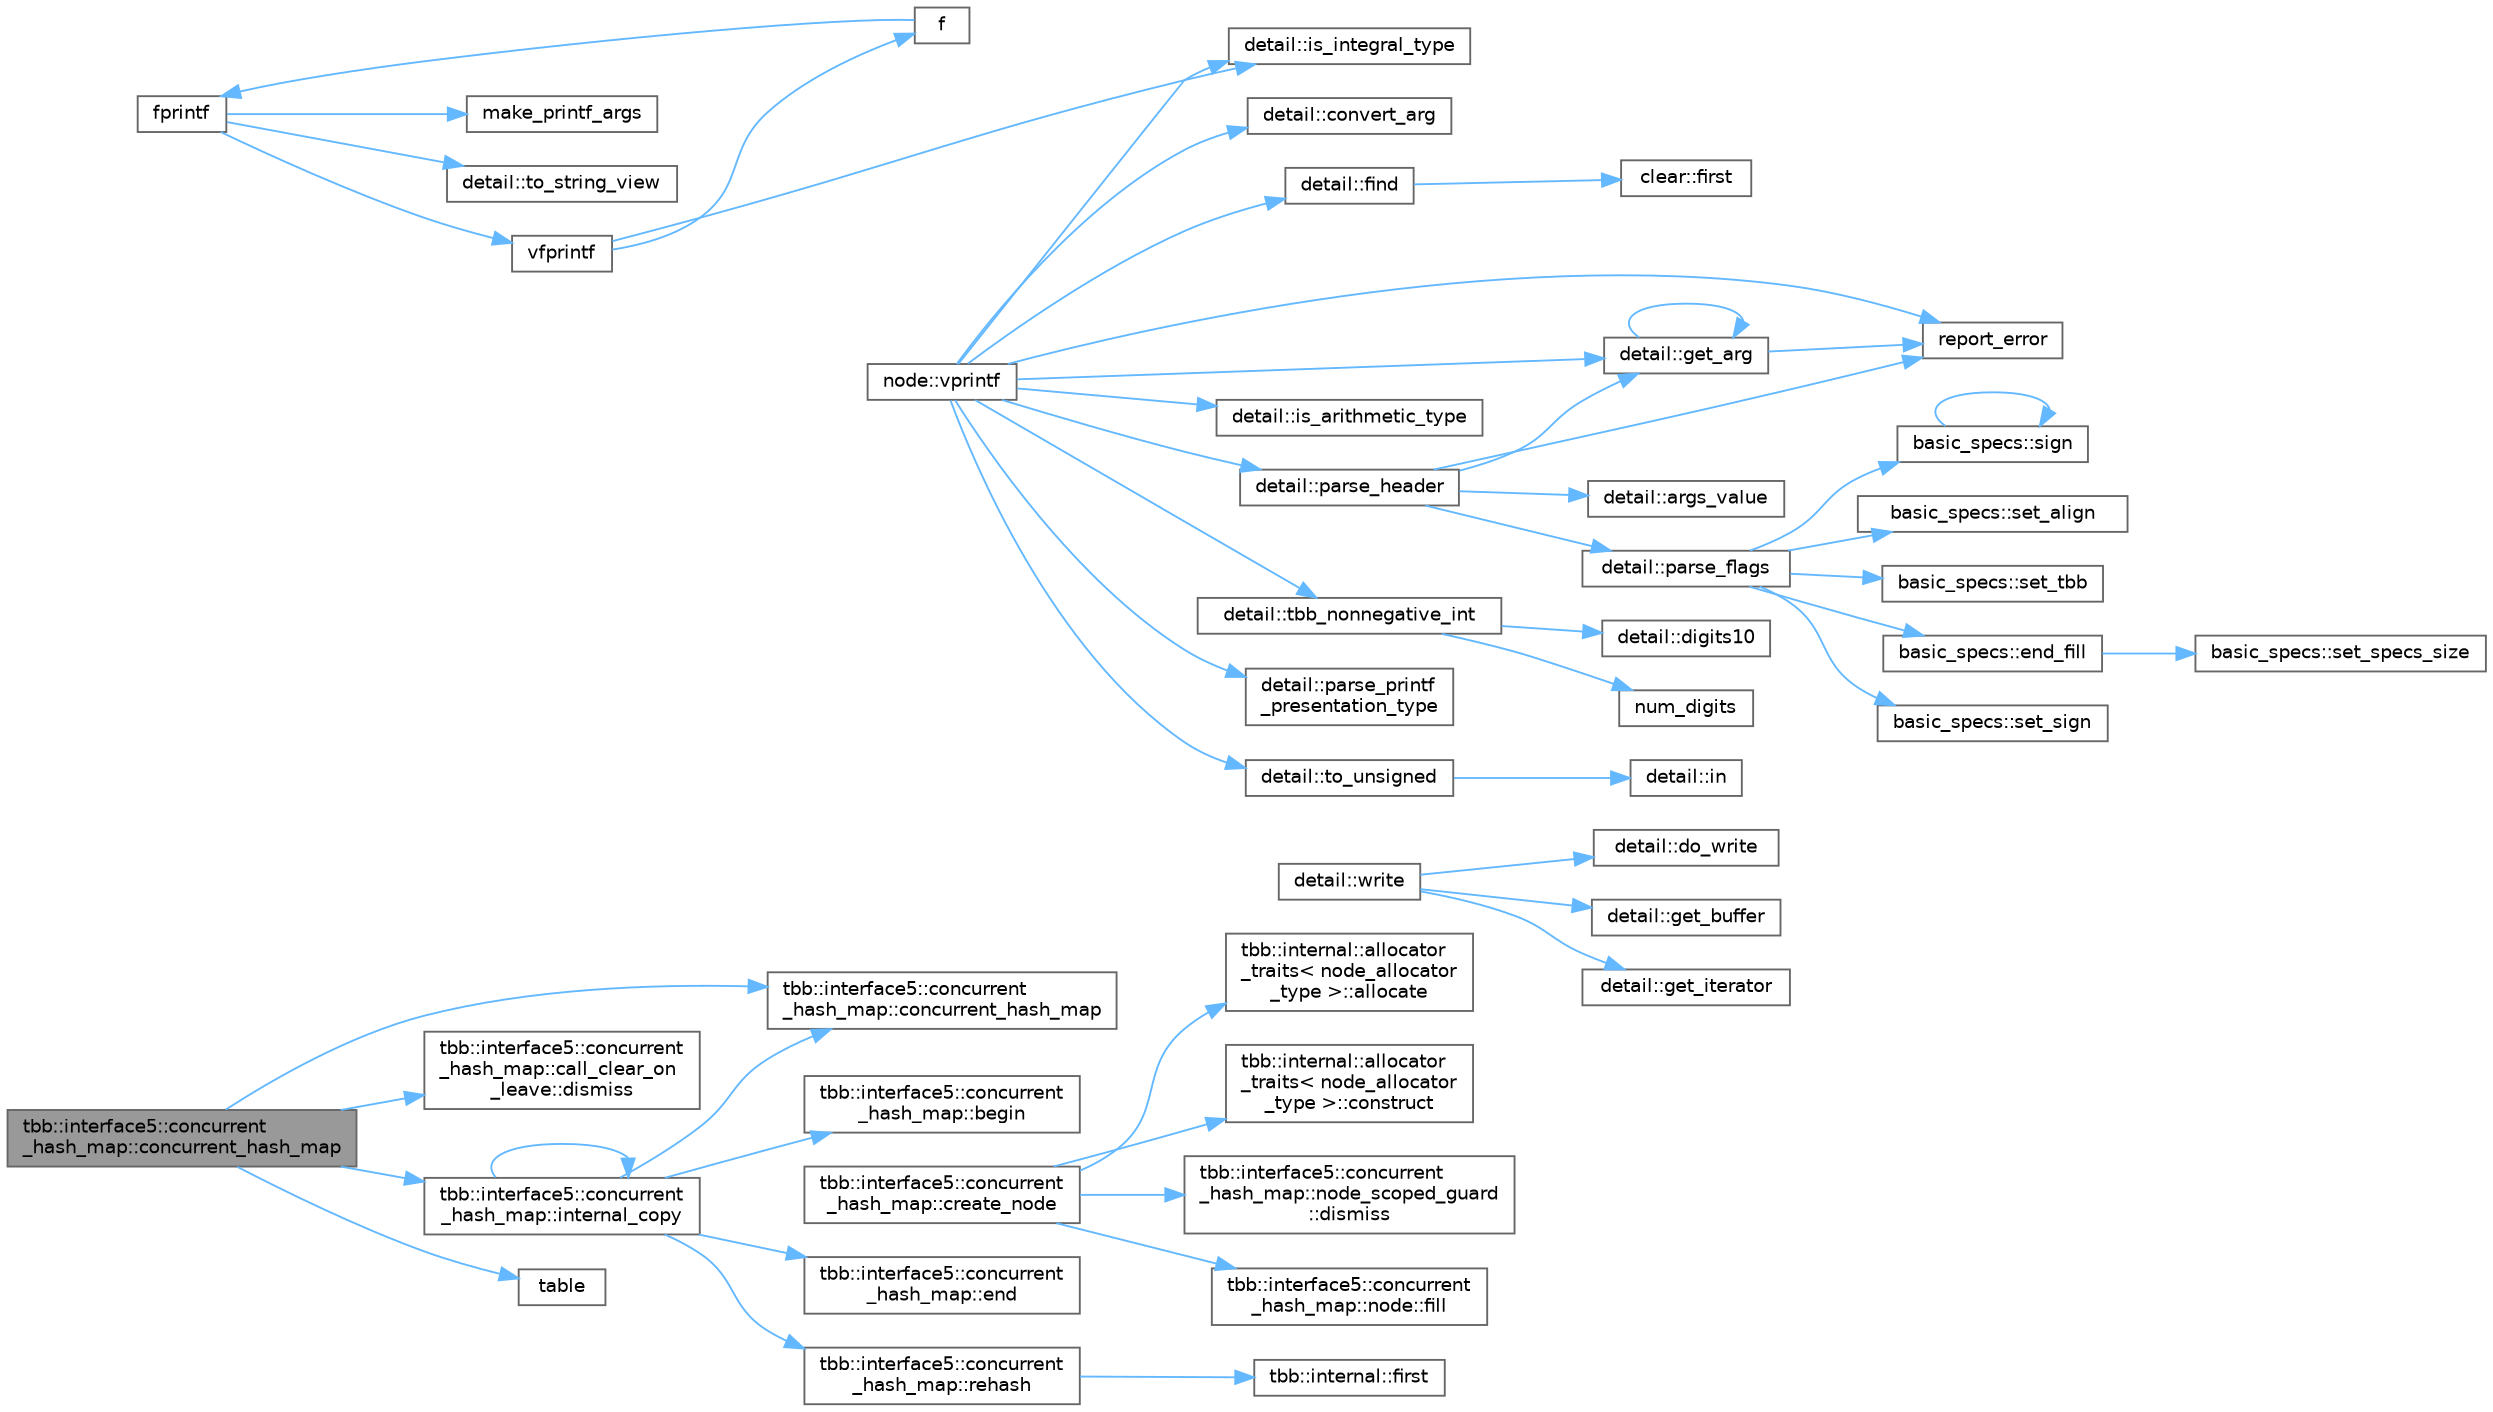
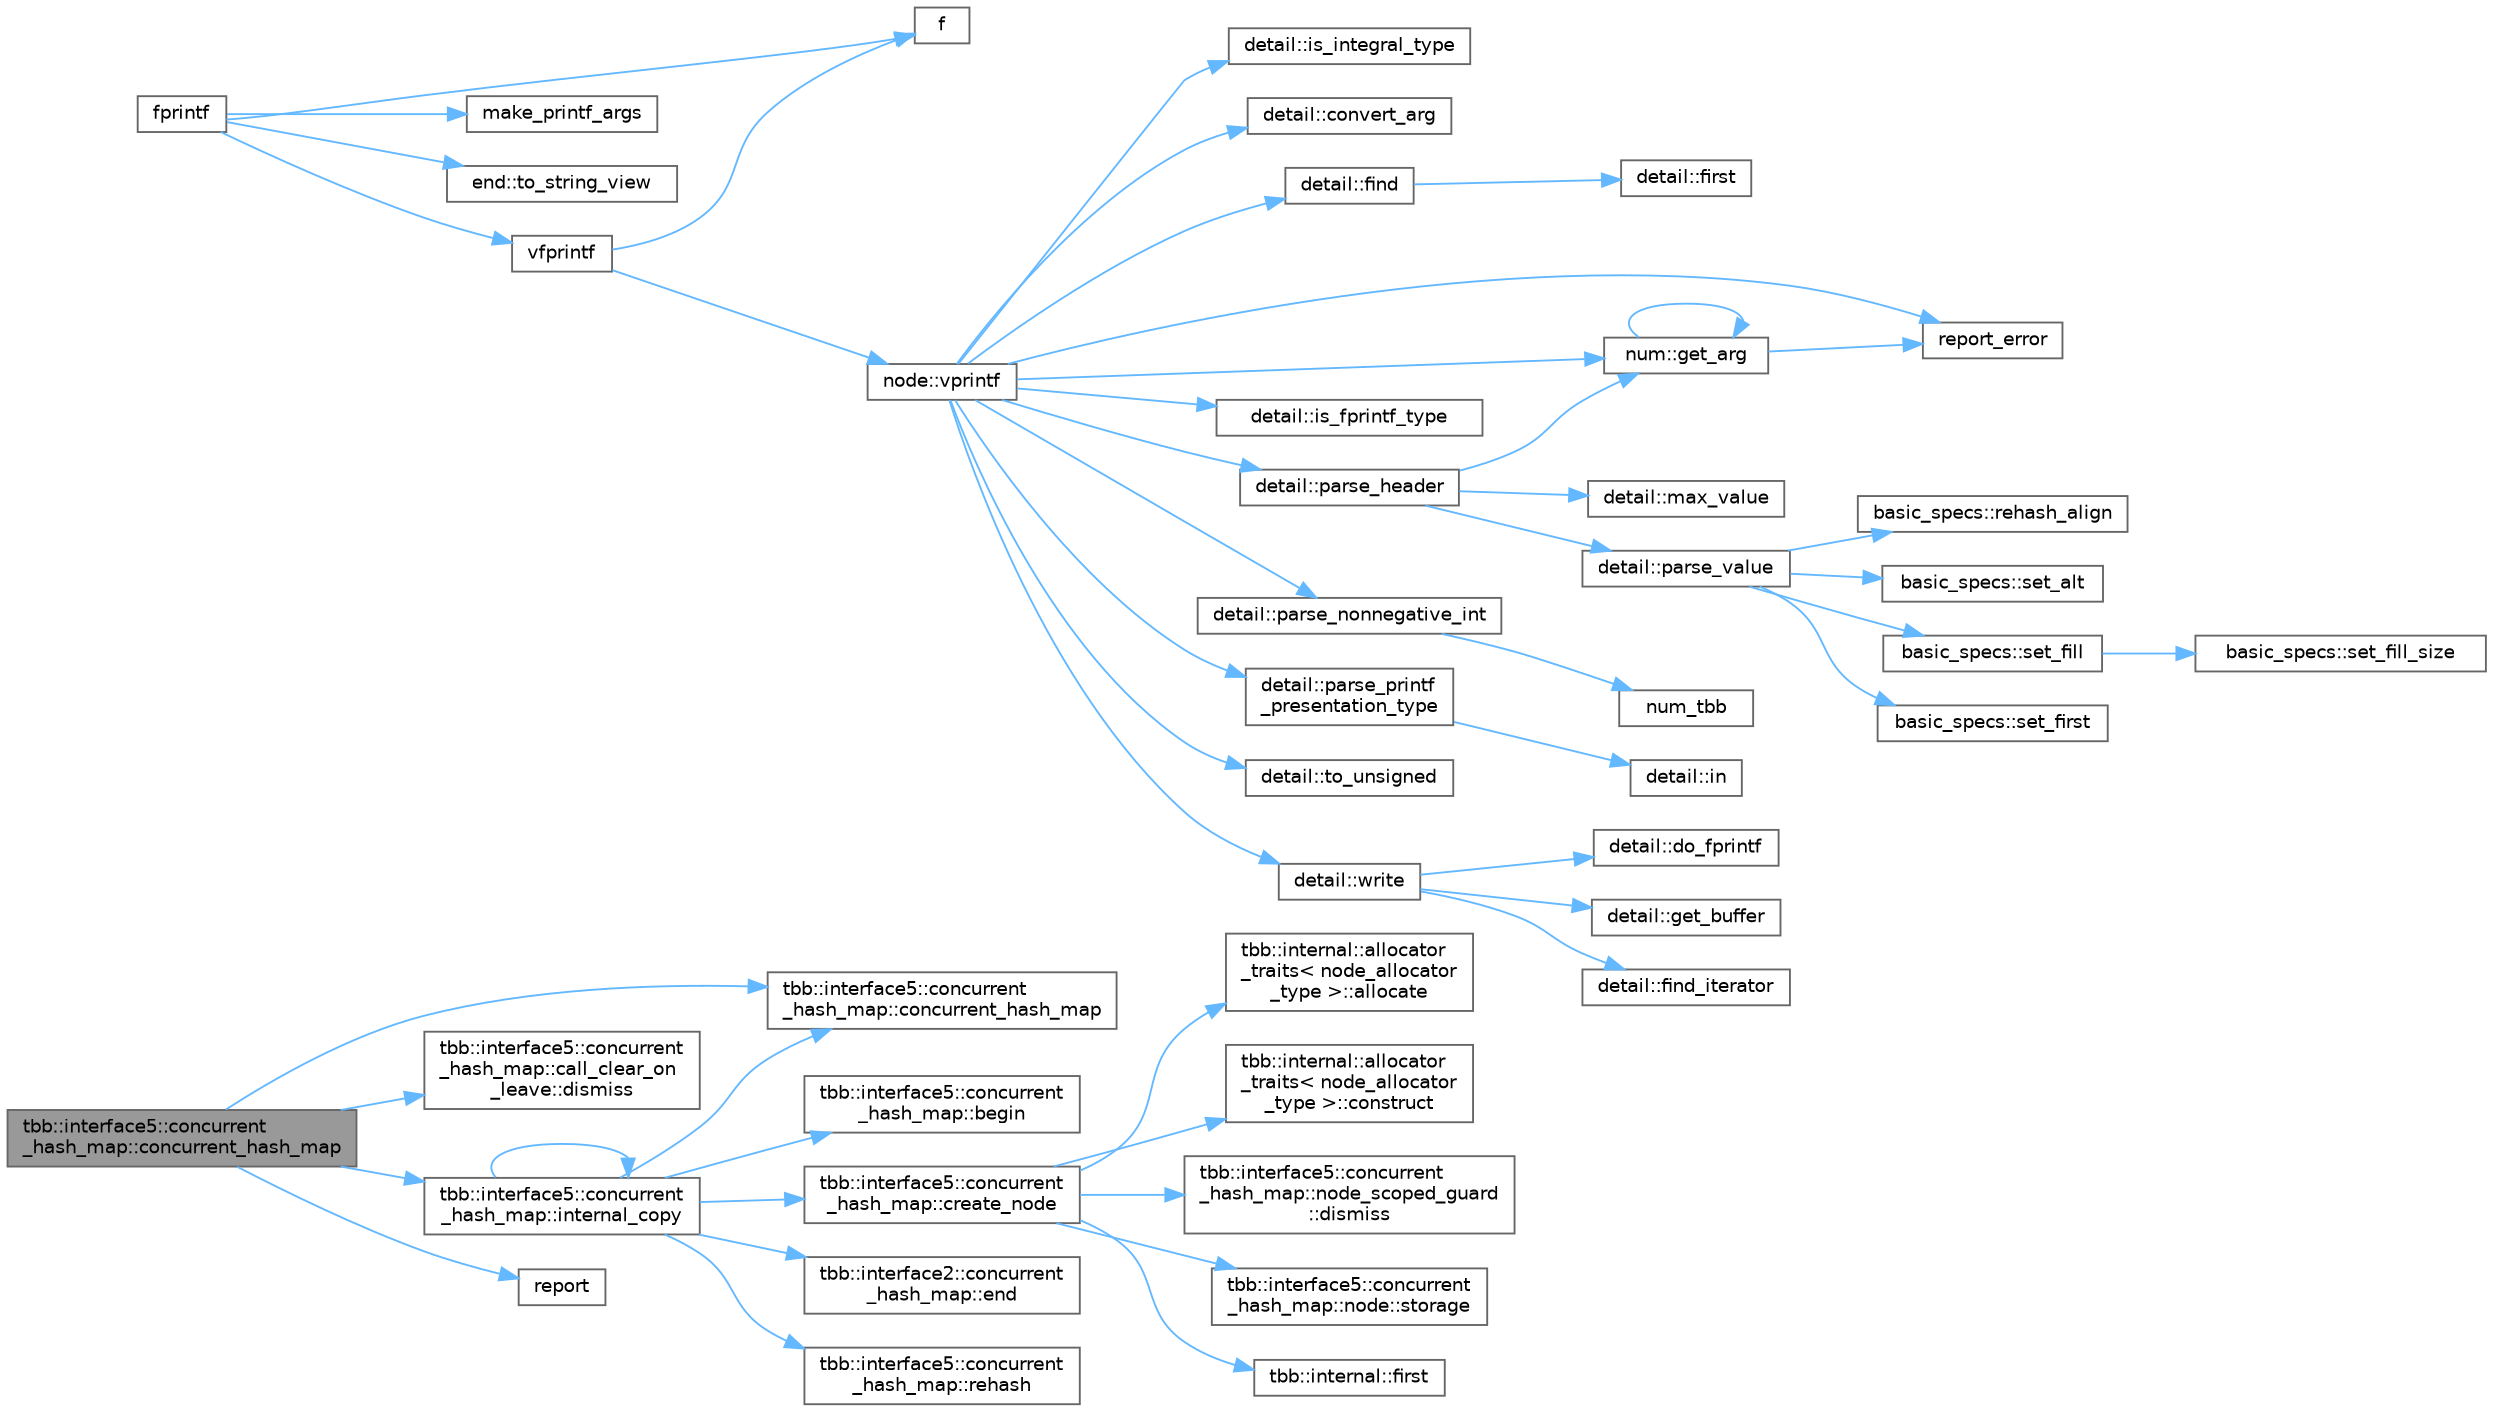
edge "f" -> "fprintf": reversed
edge "vfprintf" -> "detail::is_integral_type": now "vfprintf" -> "node::vprintf"
node "clear::first": label "clear::first" -> "detail::first"
node "detail::to_string_view": label "detail::to_string_view" -> "end::to_string_view"
node "detail::get_arg": label "detail::get_arg" -> "num::get_arg"
edge "detail::parse_header" -> "report_error": removed
node "detail::is_arithmetic_type": label "detail::is_arithmetic_type" -> "detail::is_fprintf_type"
node "basic_specs::sign": removed
node "detail::args_value": label "detail::args_value" -> "detail::max_value"
node "basic_specs::set_align": label "basic_specs::set_align" -> "basic_specs::rehash_align"
node "detail::parse_flags": label "detail::parse_flags" -> "detail::parse_value"
node "basic_specs::set_tbb": label "basic_specs::set_tbb" -> "basic_specs::set_alt"
node "detail::tbb_nonnegative_int": label "detail::tbb_nonnegative_int" -> "detail::parse_nonnegative_int"
node "detail::digits10": removed
node "basic_specs::end_fill": label "basic_specs::end_fill" -> "basic_specs::set_fill"
node "basic_specs::set_specs_size": label "basic_specs::set_specs_size" -> "basic_specs::set_fill_size"
edge "node::vprintf" -> "detail::write": added
node "num_digits": label "num_digits" -> "num_tbb"
node "basic_specs::set_sign": label "basic_specs::set_sign" -> "basic_specs::set_first"
edge "detail::to_unsigned" -> "detail::in": now "detail::parse_printf _presentation_type" -> "detail::in"
node "detail::do_write": label "detail::do_write" -> "detail::do_fprintf"
node "detail::get_iterator": label "detail::get_iterator" -> "detail::find_iterator"
edge "tbb::interface5::concurrent _hash_map::internal_copy" -> "tbb::interface5::concurrent _hash_map::create_node": added
node "tbb::interface5::concurrent _hash_map::end": label "tbb::interface5::concurrent _hash_map::end" -> "tbb::interface2::concurrent _hash_map::end"
node "table": label "table" -> "report"
node "tbb::interface5::concurrent _hash_map::node::fill": label "tbb::interface5::concurrent _hash_map::node::fill" -> "tbb::interface5::concurrent _hash_map::node::storage"
edge "tbb::interface5::concurrent _hash_map::rehash" -> "tbb::internal::first": now "tbb::interface5::concurrent _hash_map::create_node" -> "tbb::internal::first"
